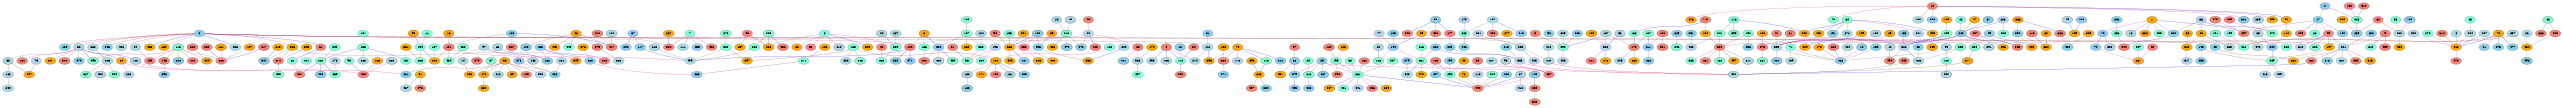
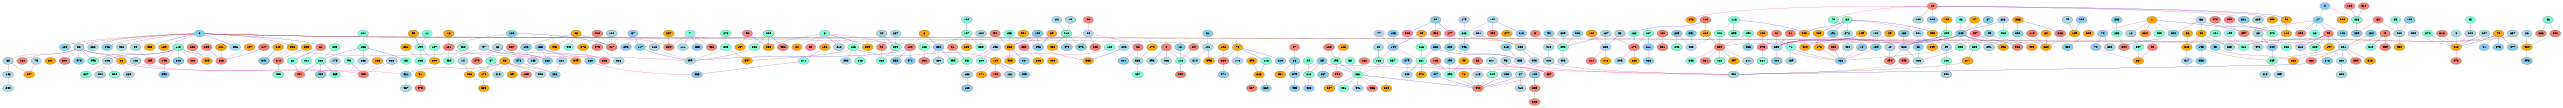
edge "282" -- "243": now "113" -- "243"
node "386": added
